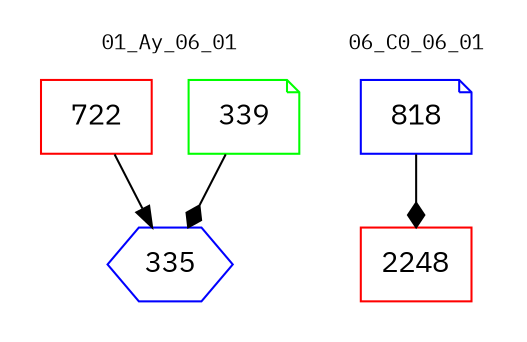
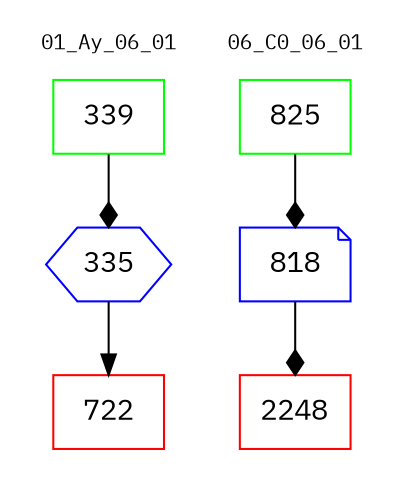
node "339": shape note -> box
node "825": added
edge "722" -> "335": reversed
